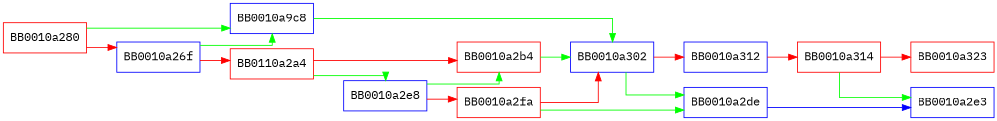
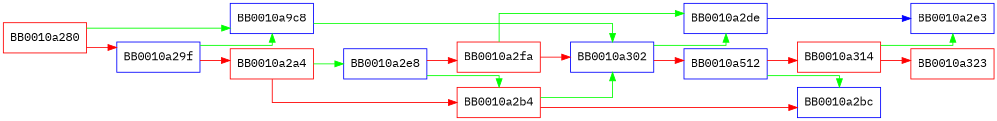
node "BB0010a26f": label "BB0010a26f" -> "BB0010a29f"
node "BB0010a312": label "BB0010a312" -> "BB0010a512"
node "BB0110a2a4": label "BB0110a2a4" -> "BB0010a2a4"
node "BB0010a2bc": added
